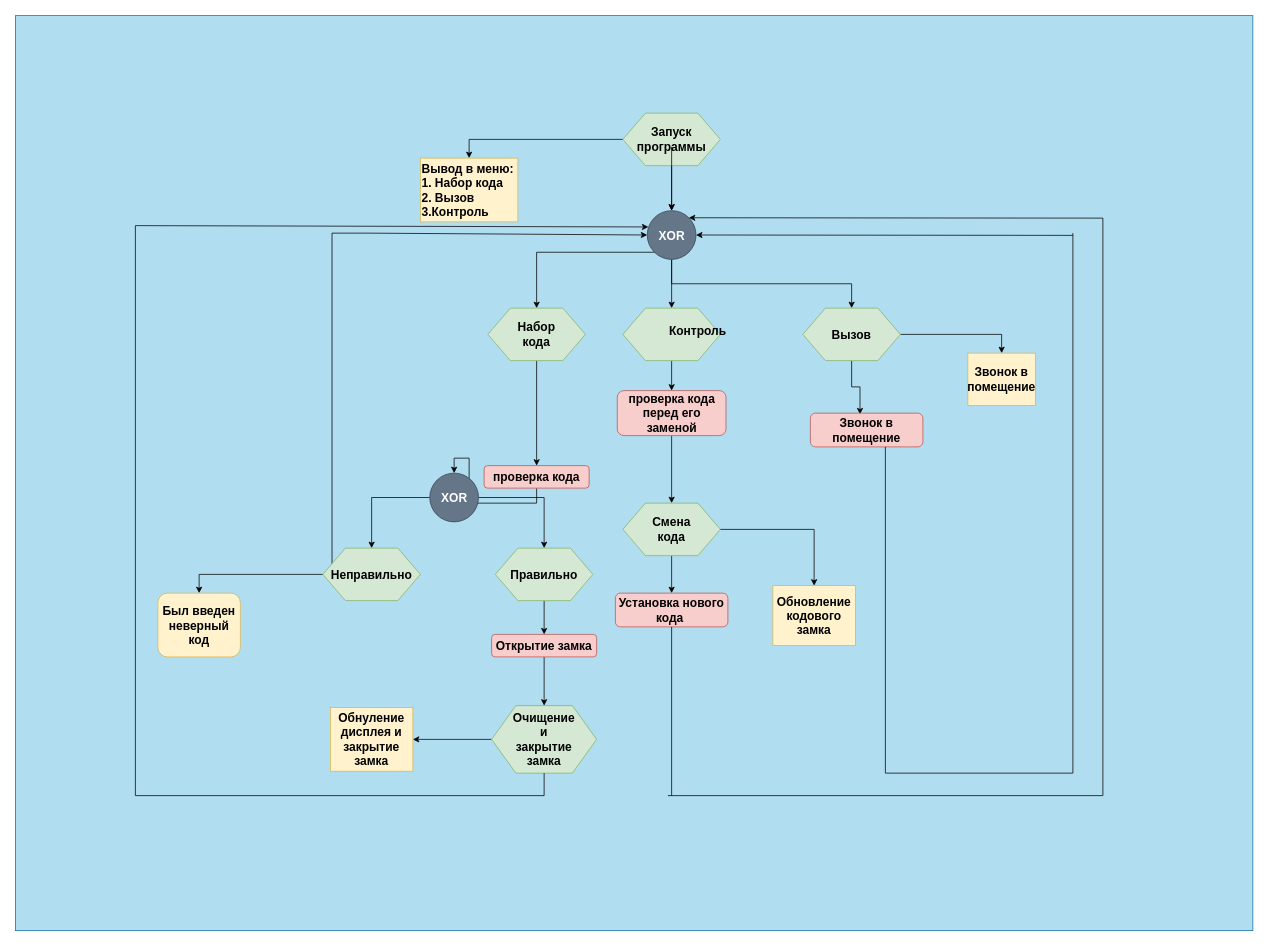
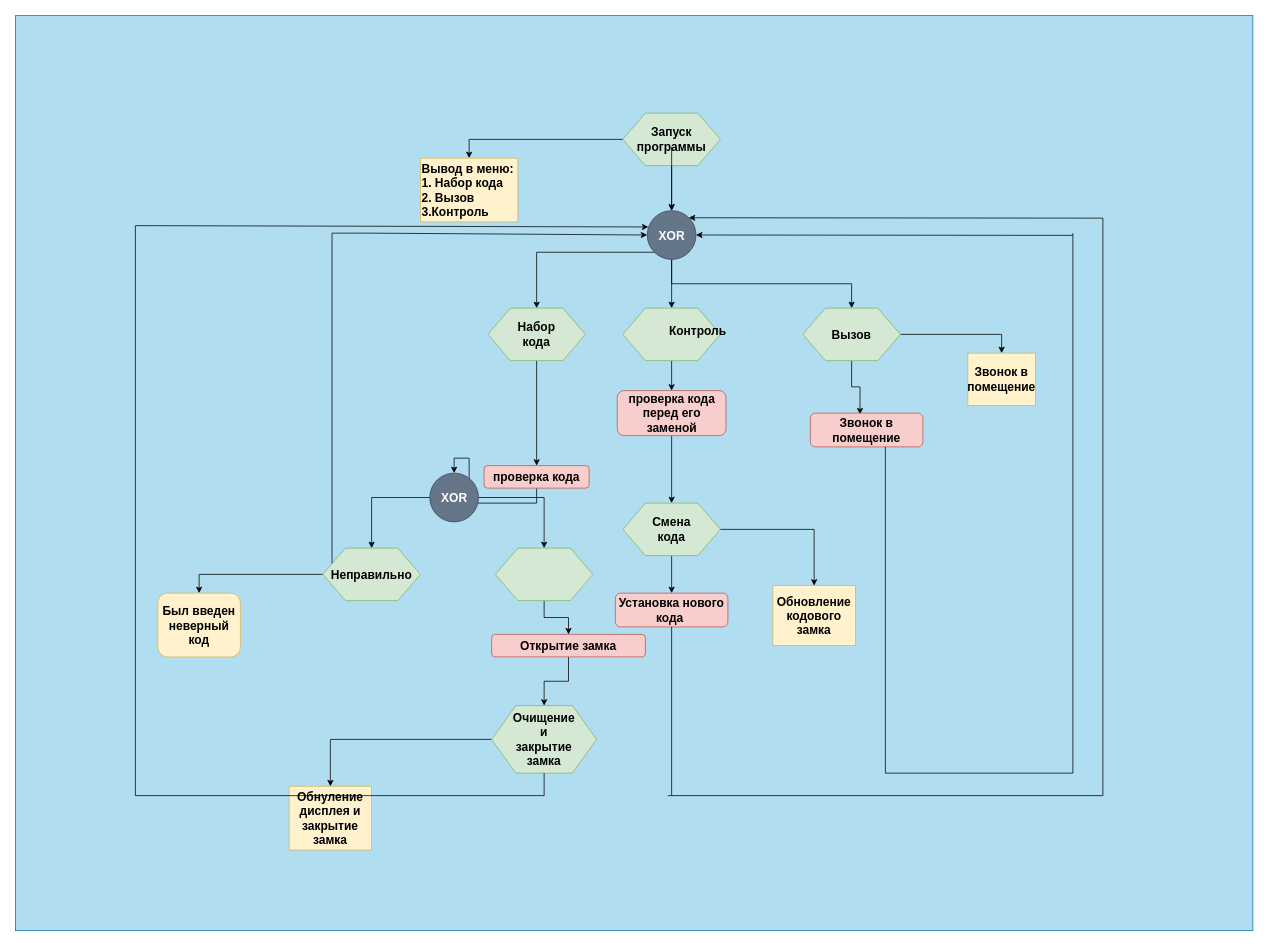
node "Правильно": removed
node "Открытие замка": size 105x23 -> 154x23
node "Обнуление дисплея и закрытие замка": moved (372, 739) -> (330, 818)
